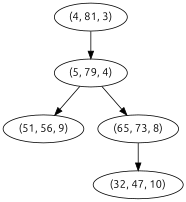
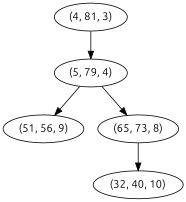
node "(32, 47, 10)": label "(32, 47, 10)" -> "(32, 40, 10)"
